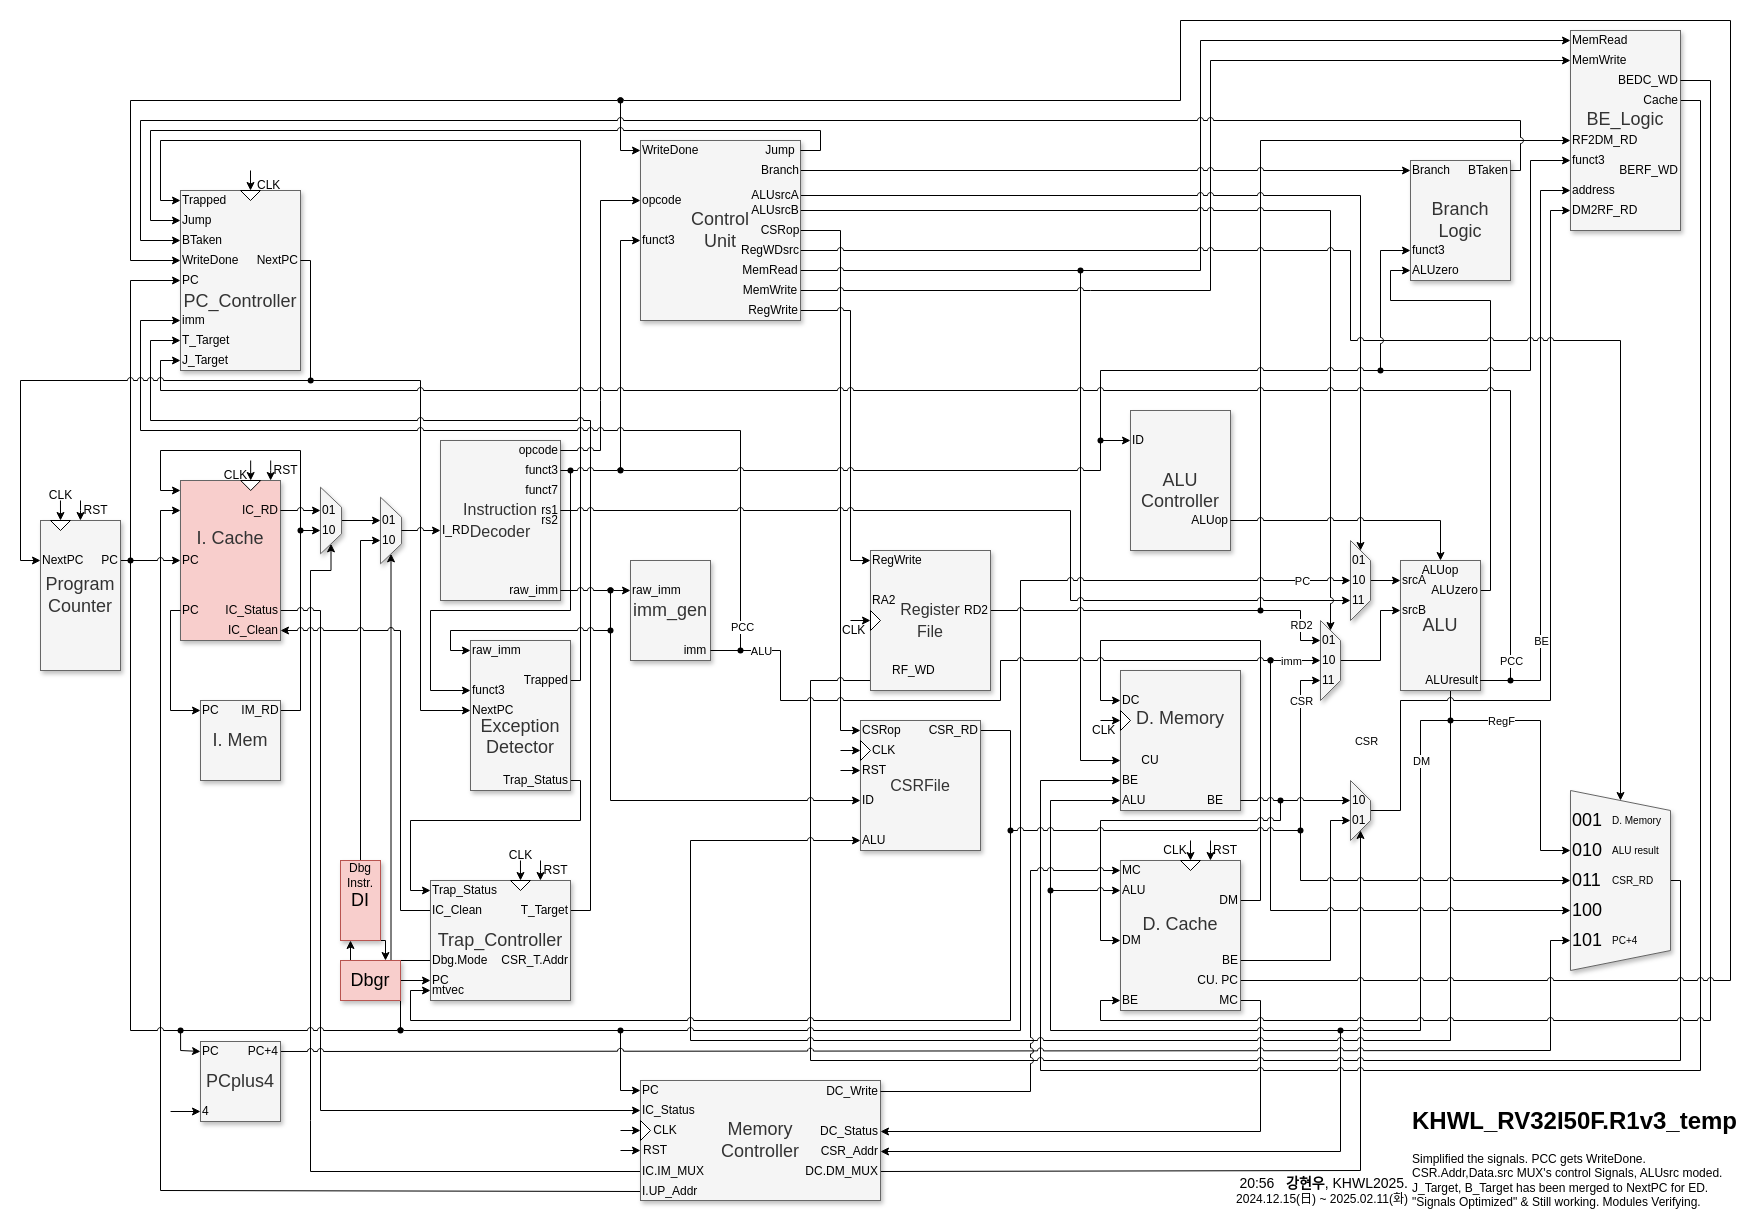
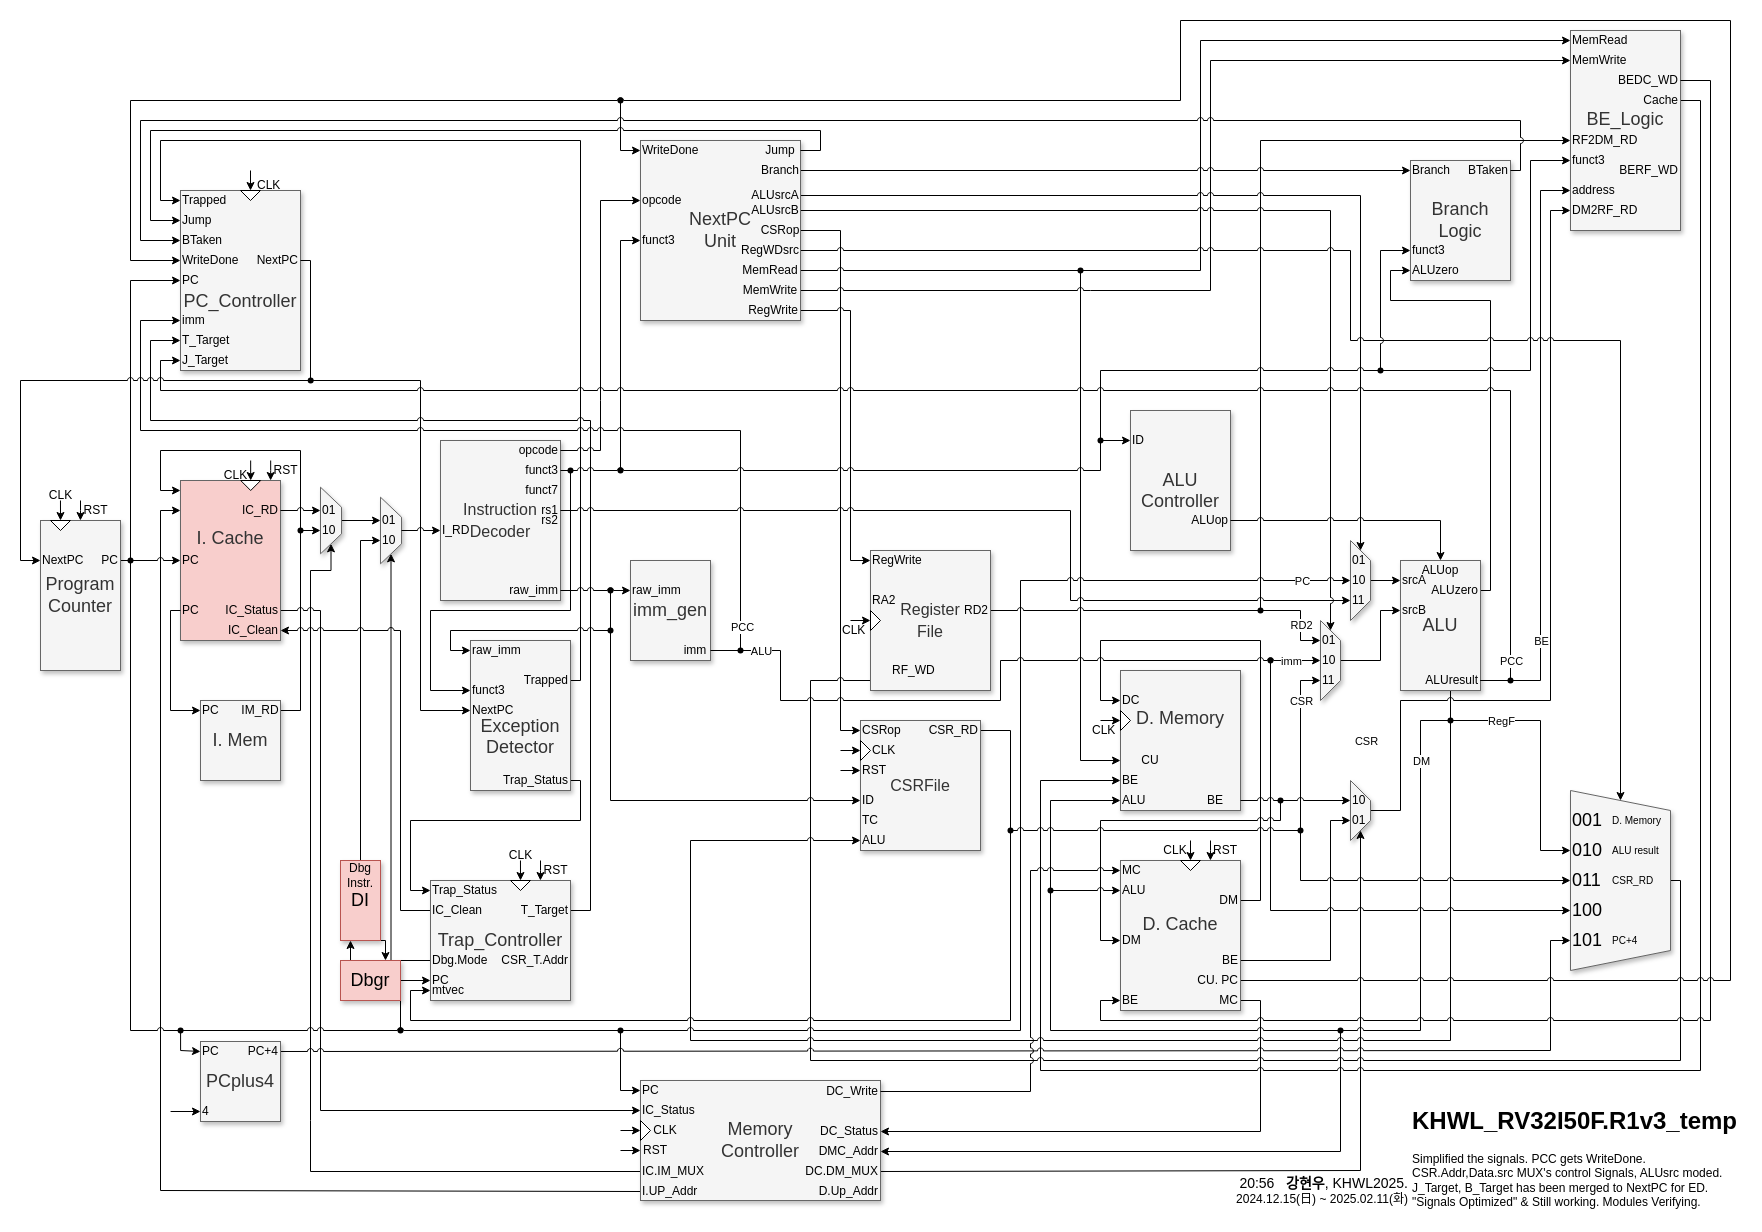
node "Control Unit": label "Control Unit" -> "NextPC Unit"
node "TC": added
node "CSR_Addr": label "CSR_Addr" -> "DMC_Addr"
node "D.Up_Addr": added
